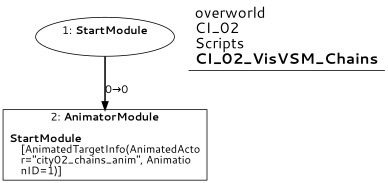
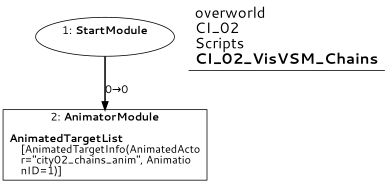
node "2:": text "StartModule" -> "AnimatedTargetList"
